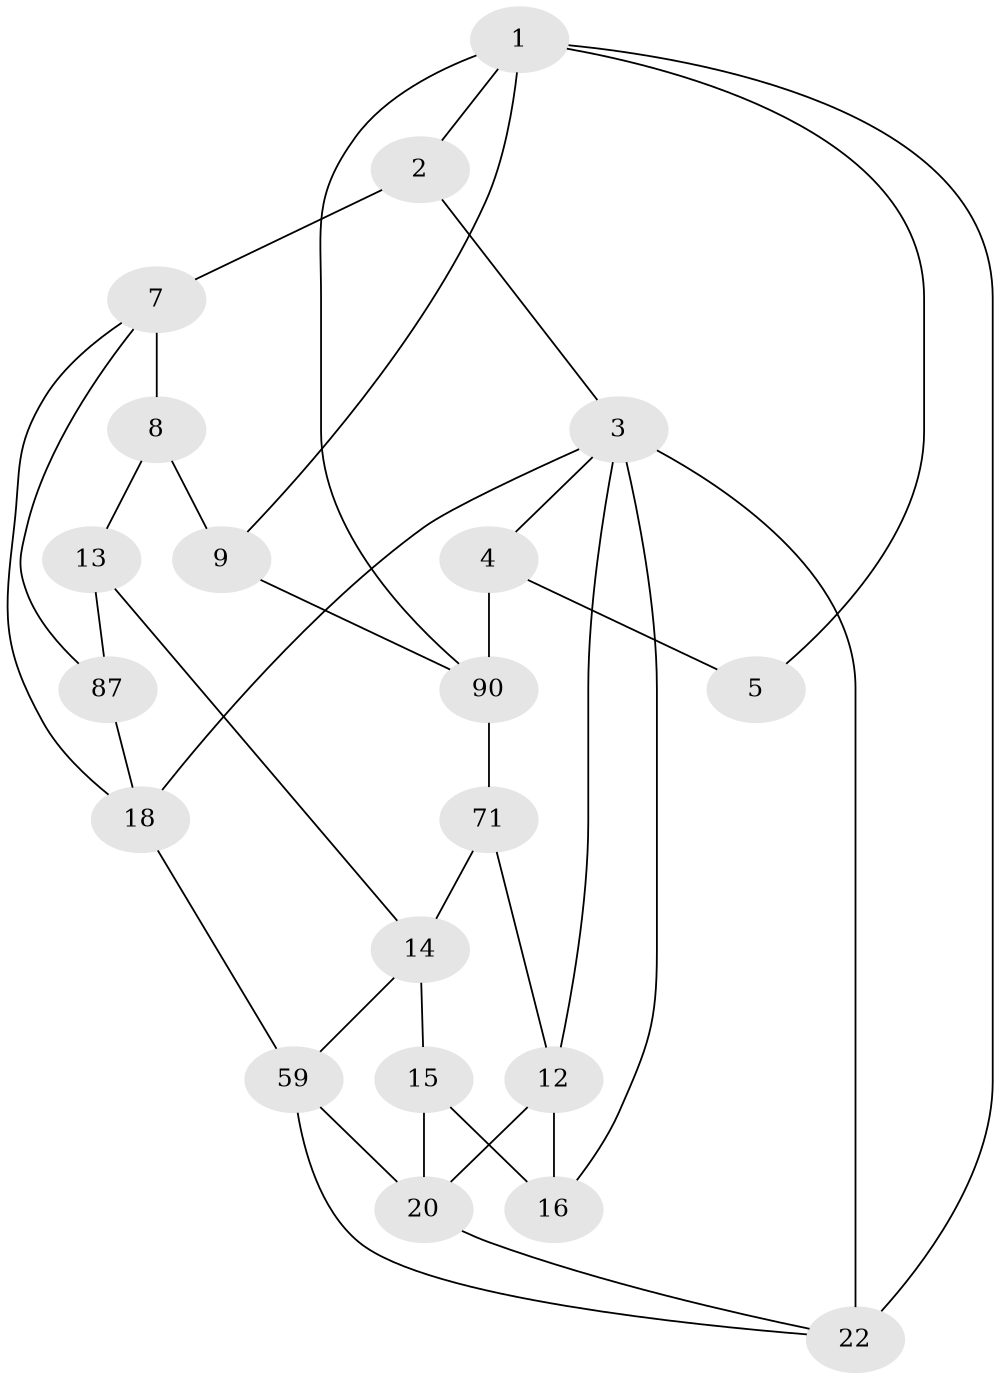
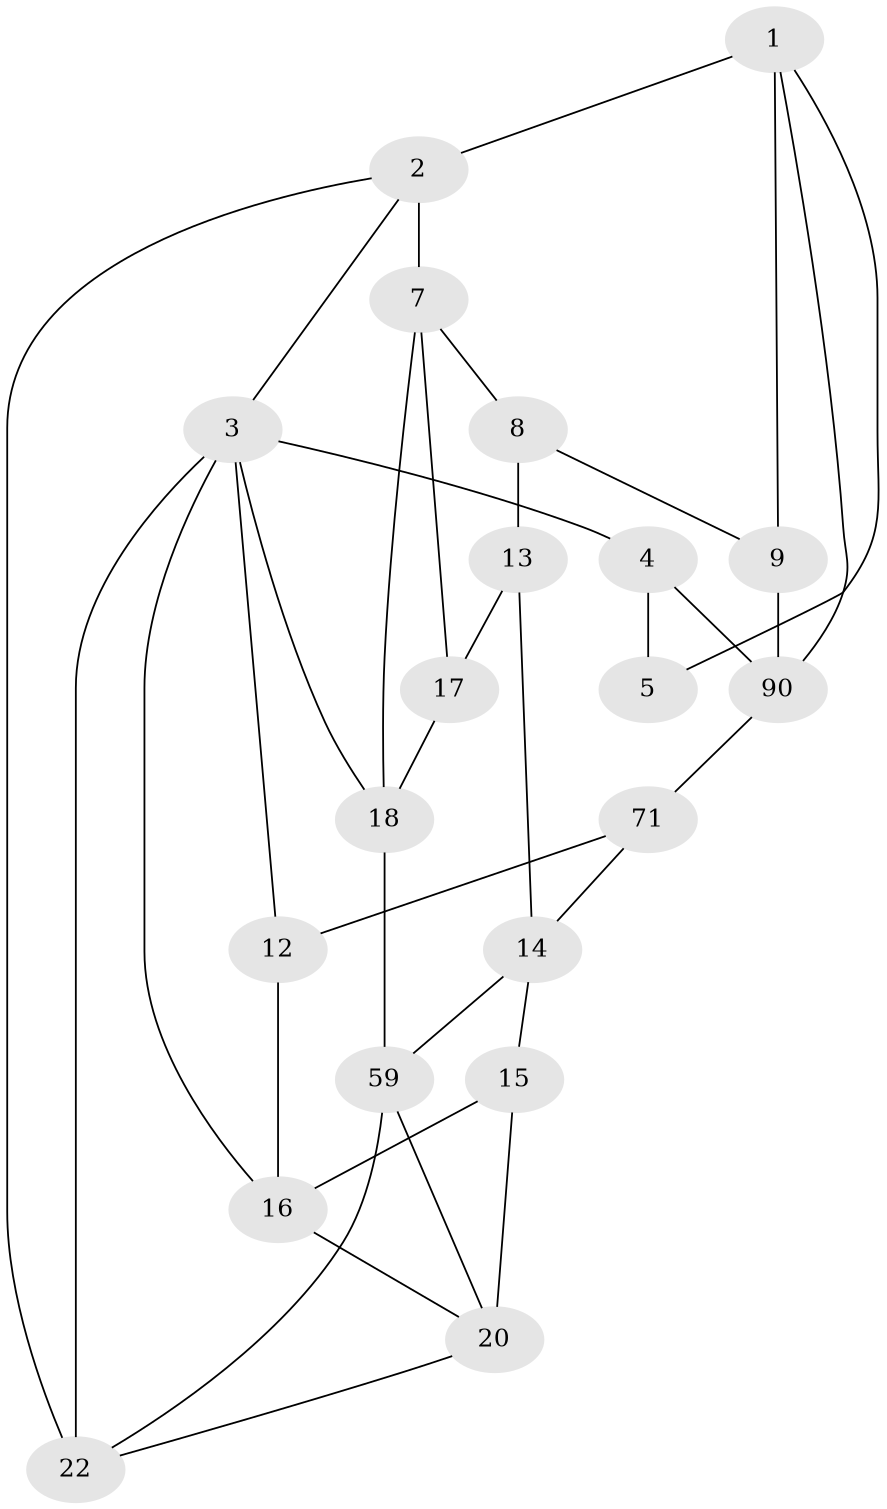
edge "1" -- "22": now "2" -- "22"
node "87": label "87" -> "17"
edge "12" -- "20": now "16" -- "20"
